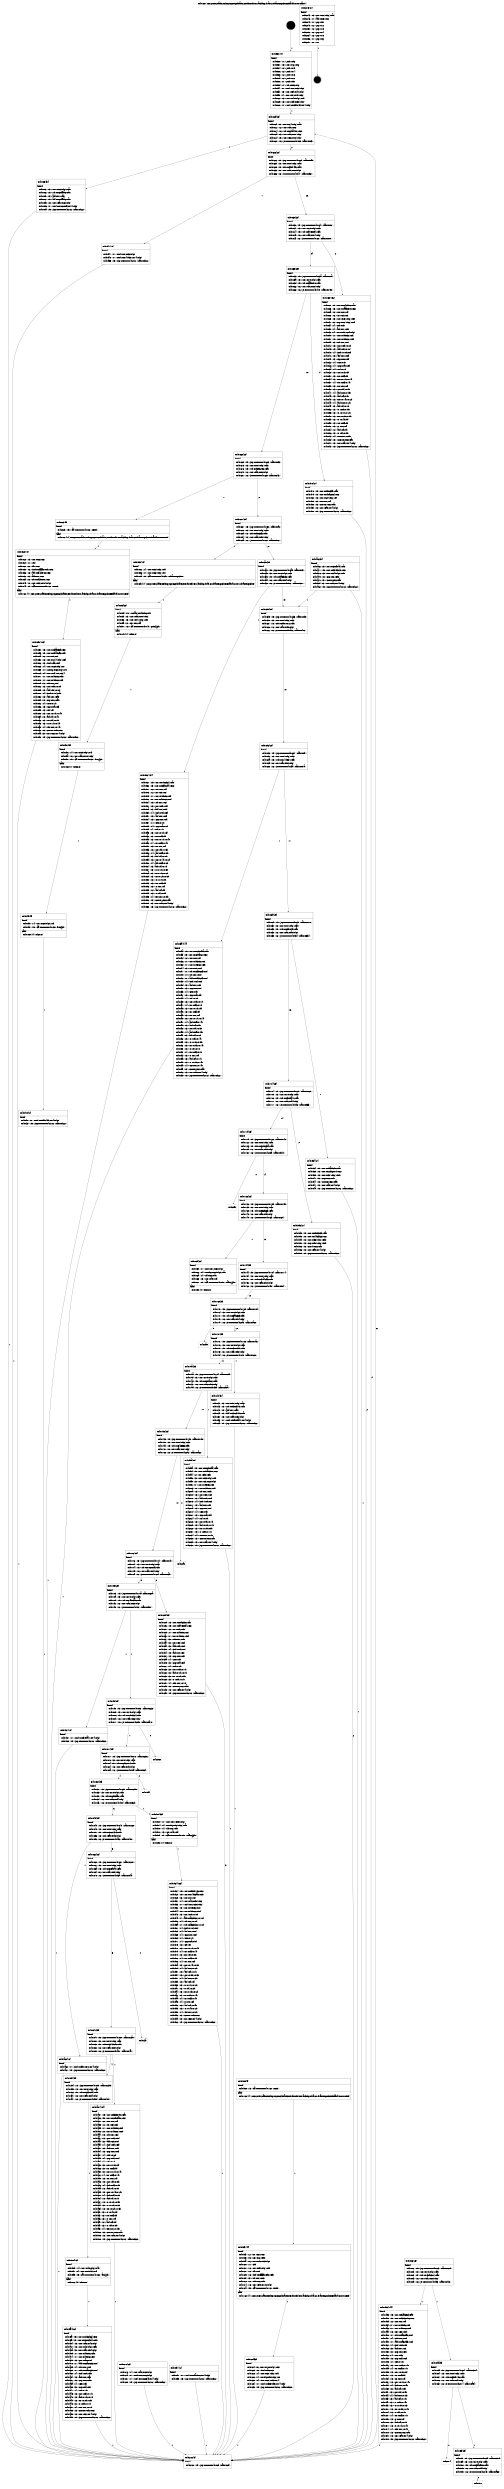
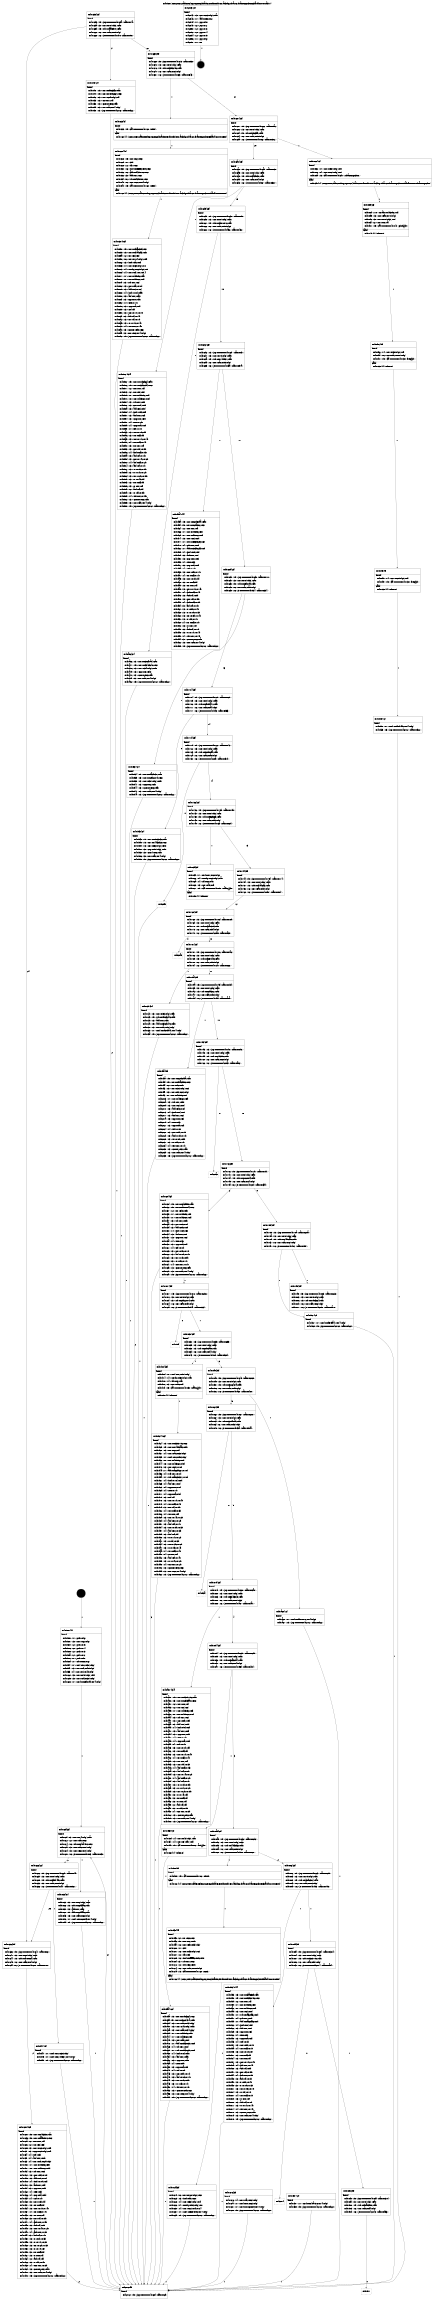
edge "0x40163c [25]" -> "0x401655 [25]": reversed
edge "0x401a6c [27]" -> "0x4016b9 [25]": reversed
edge "0x4017fe [25]" -> "0x401817 [25]": now "0x401c8d [83]" -> "0x401817 [25]"
node "0x402058": removed
edge "0x401f5a [144]" -> "0x402102 [5]": now "0x4020fb" -> "0x402102 [5]"
node "0x4018ad [25]": added
